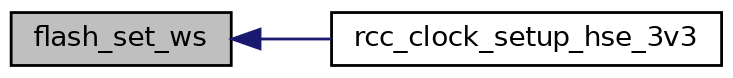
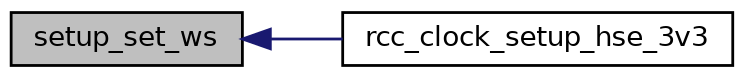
node "flash_set_ws": label "flash_set_ws" -> "setup_set_ws"
